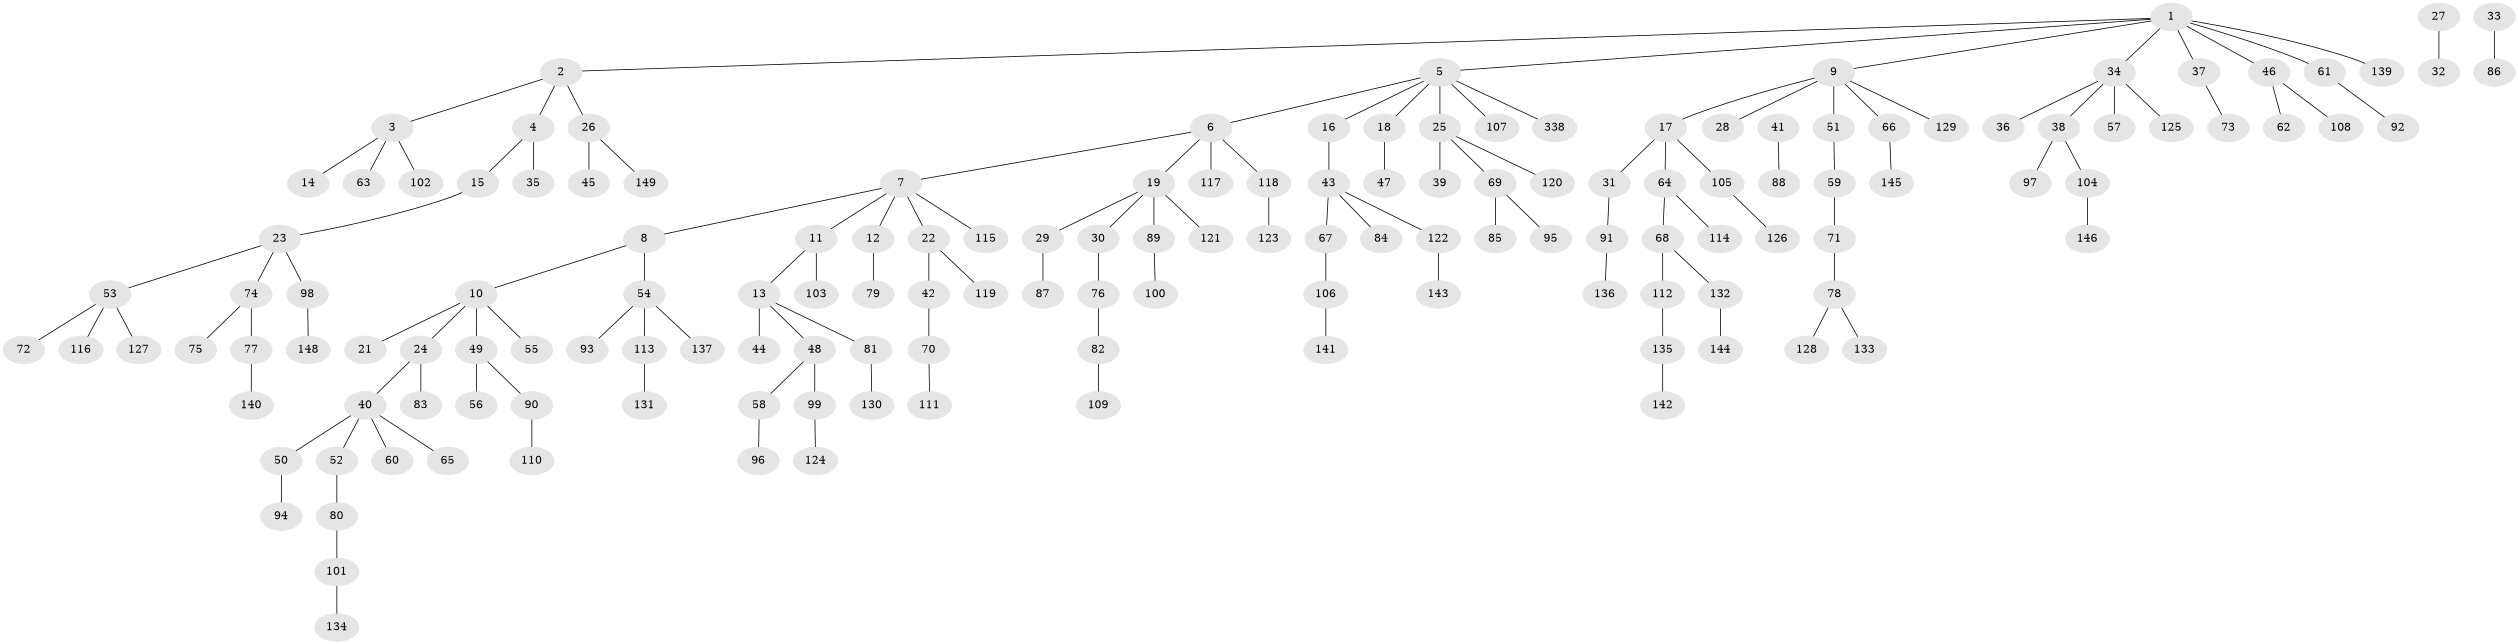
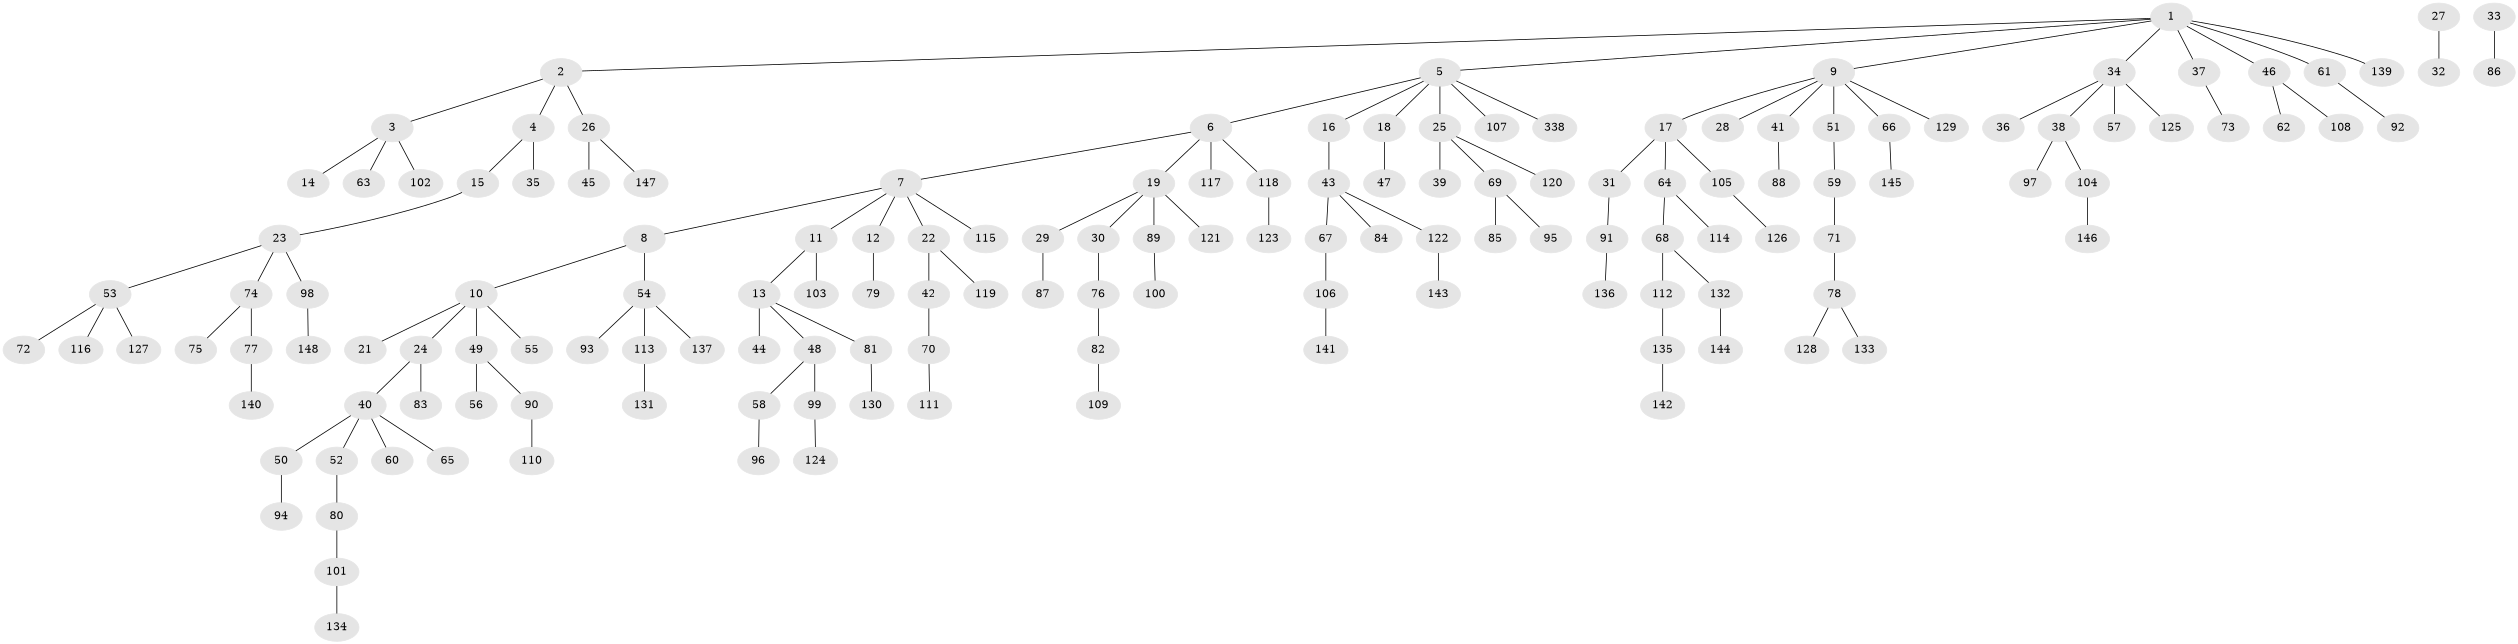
edge "9" -- "41": added
node "149": label "149" -> "147"
